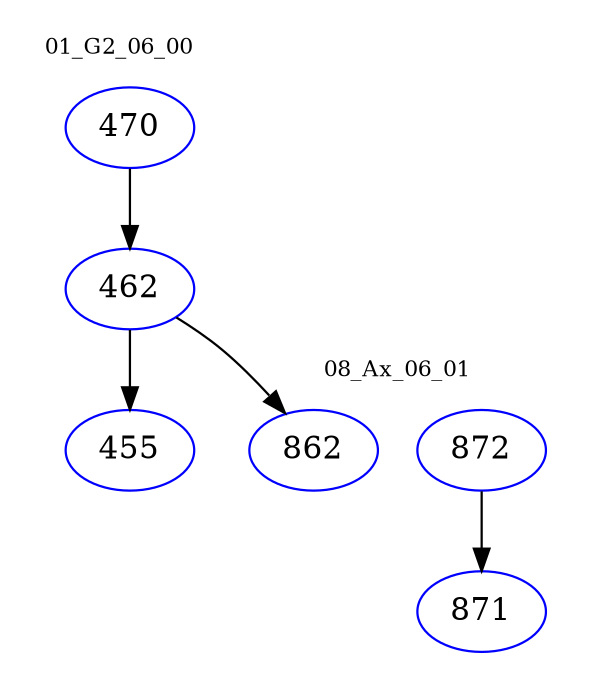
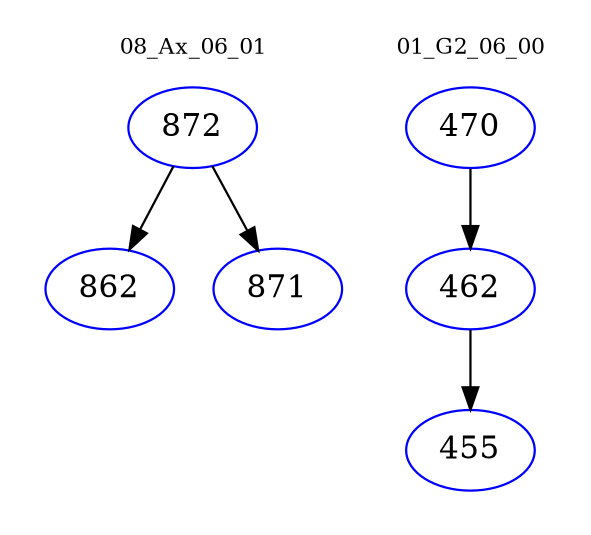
edge "462" -> "862": now "872" -> "862"
